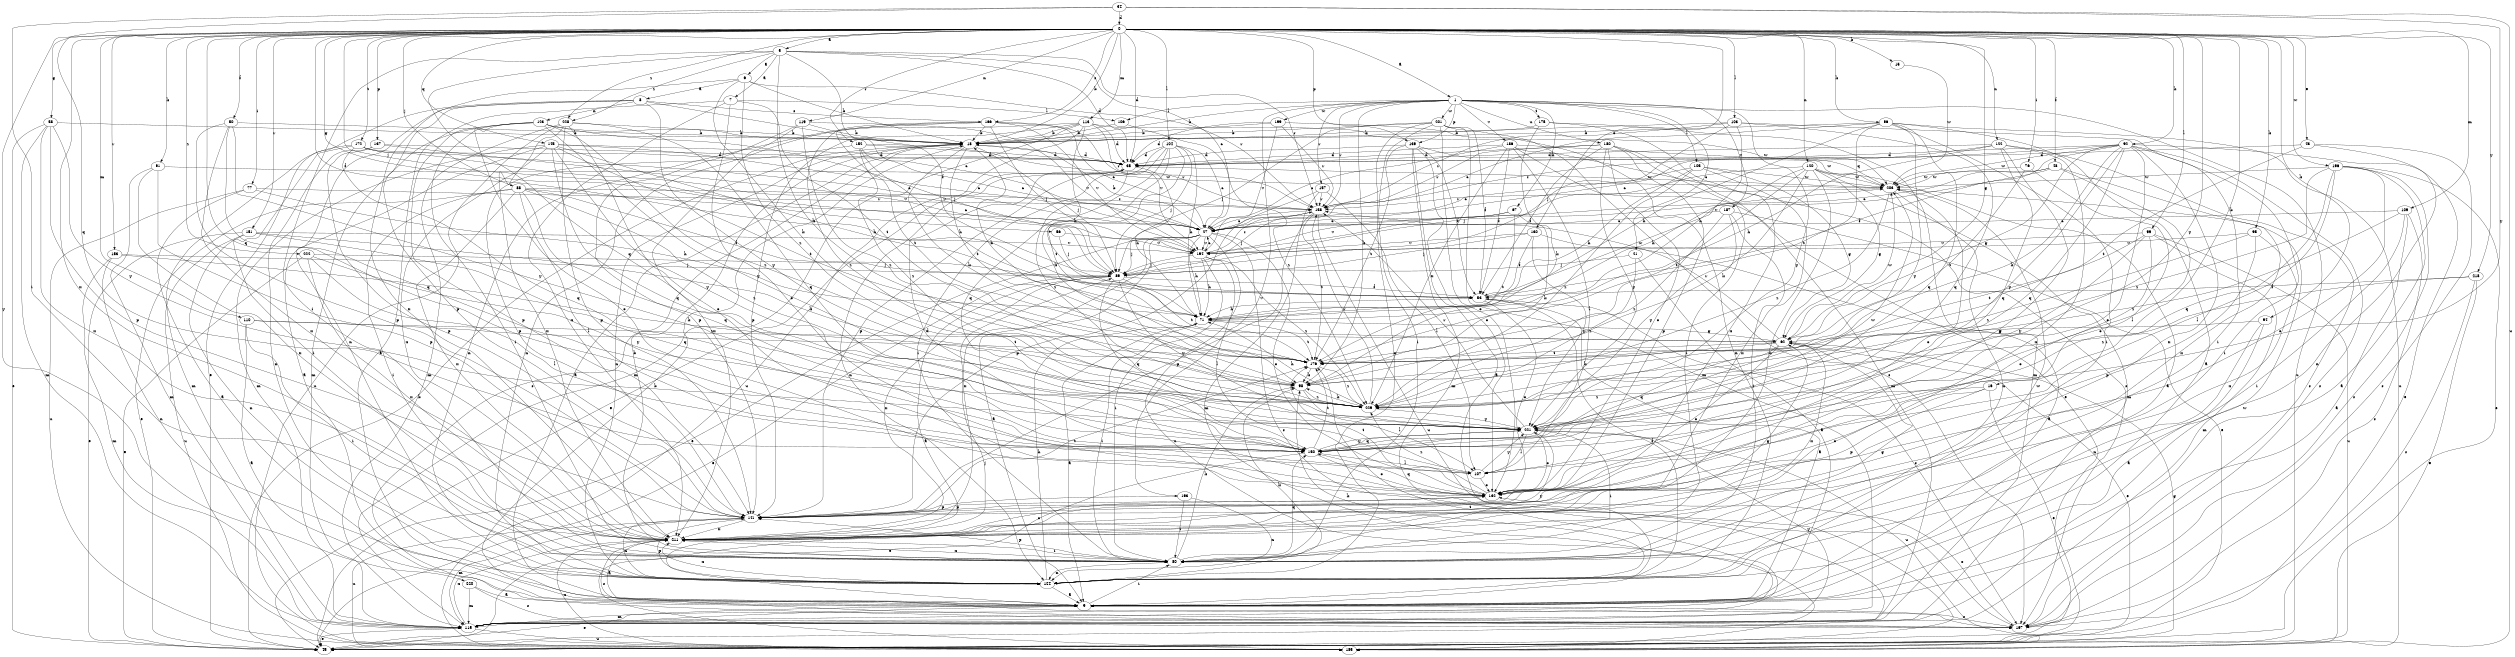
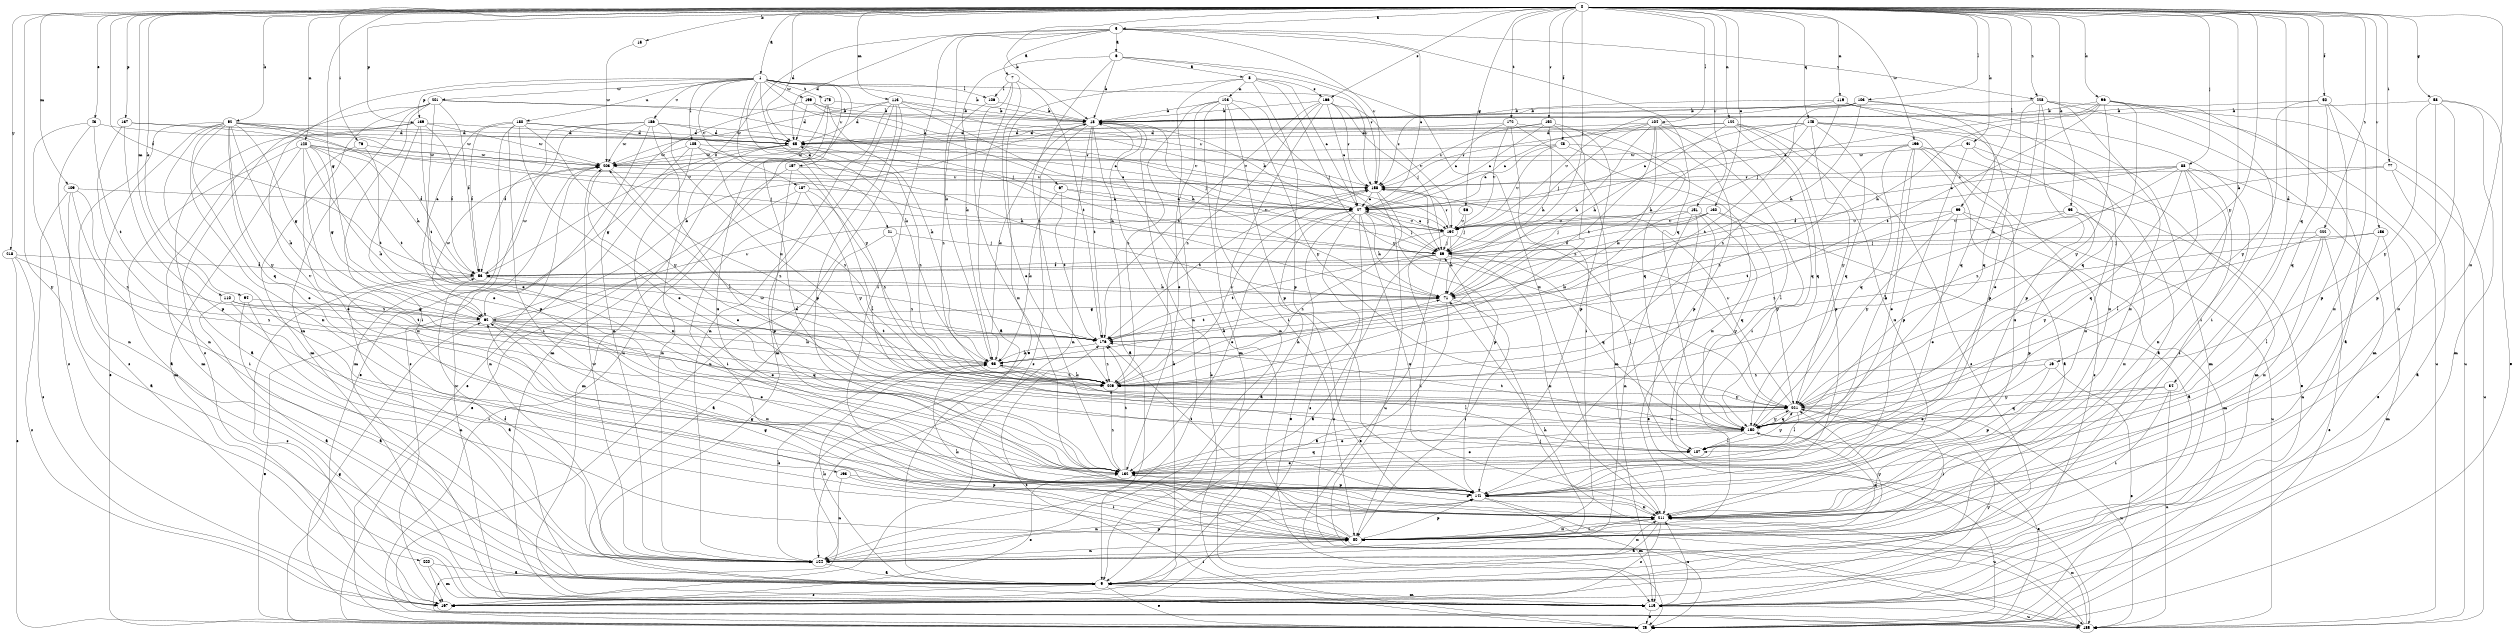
edge "34" -> "0": reversed
edge "186" -> "203": label "q" -> "w"
